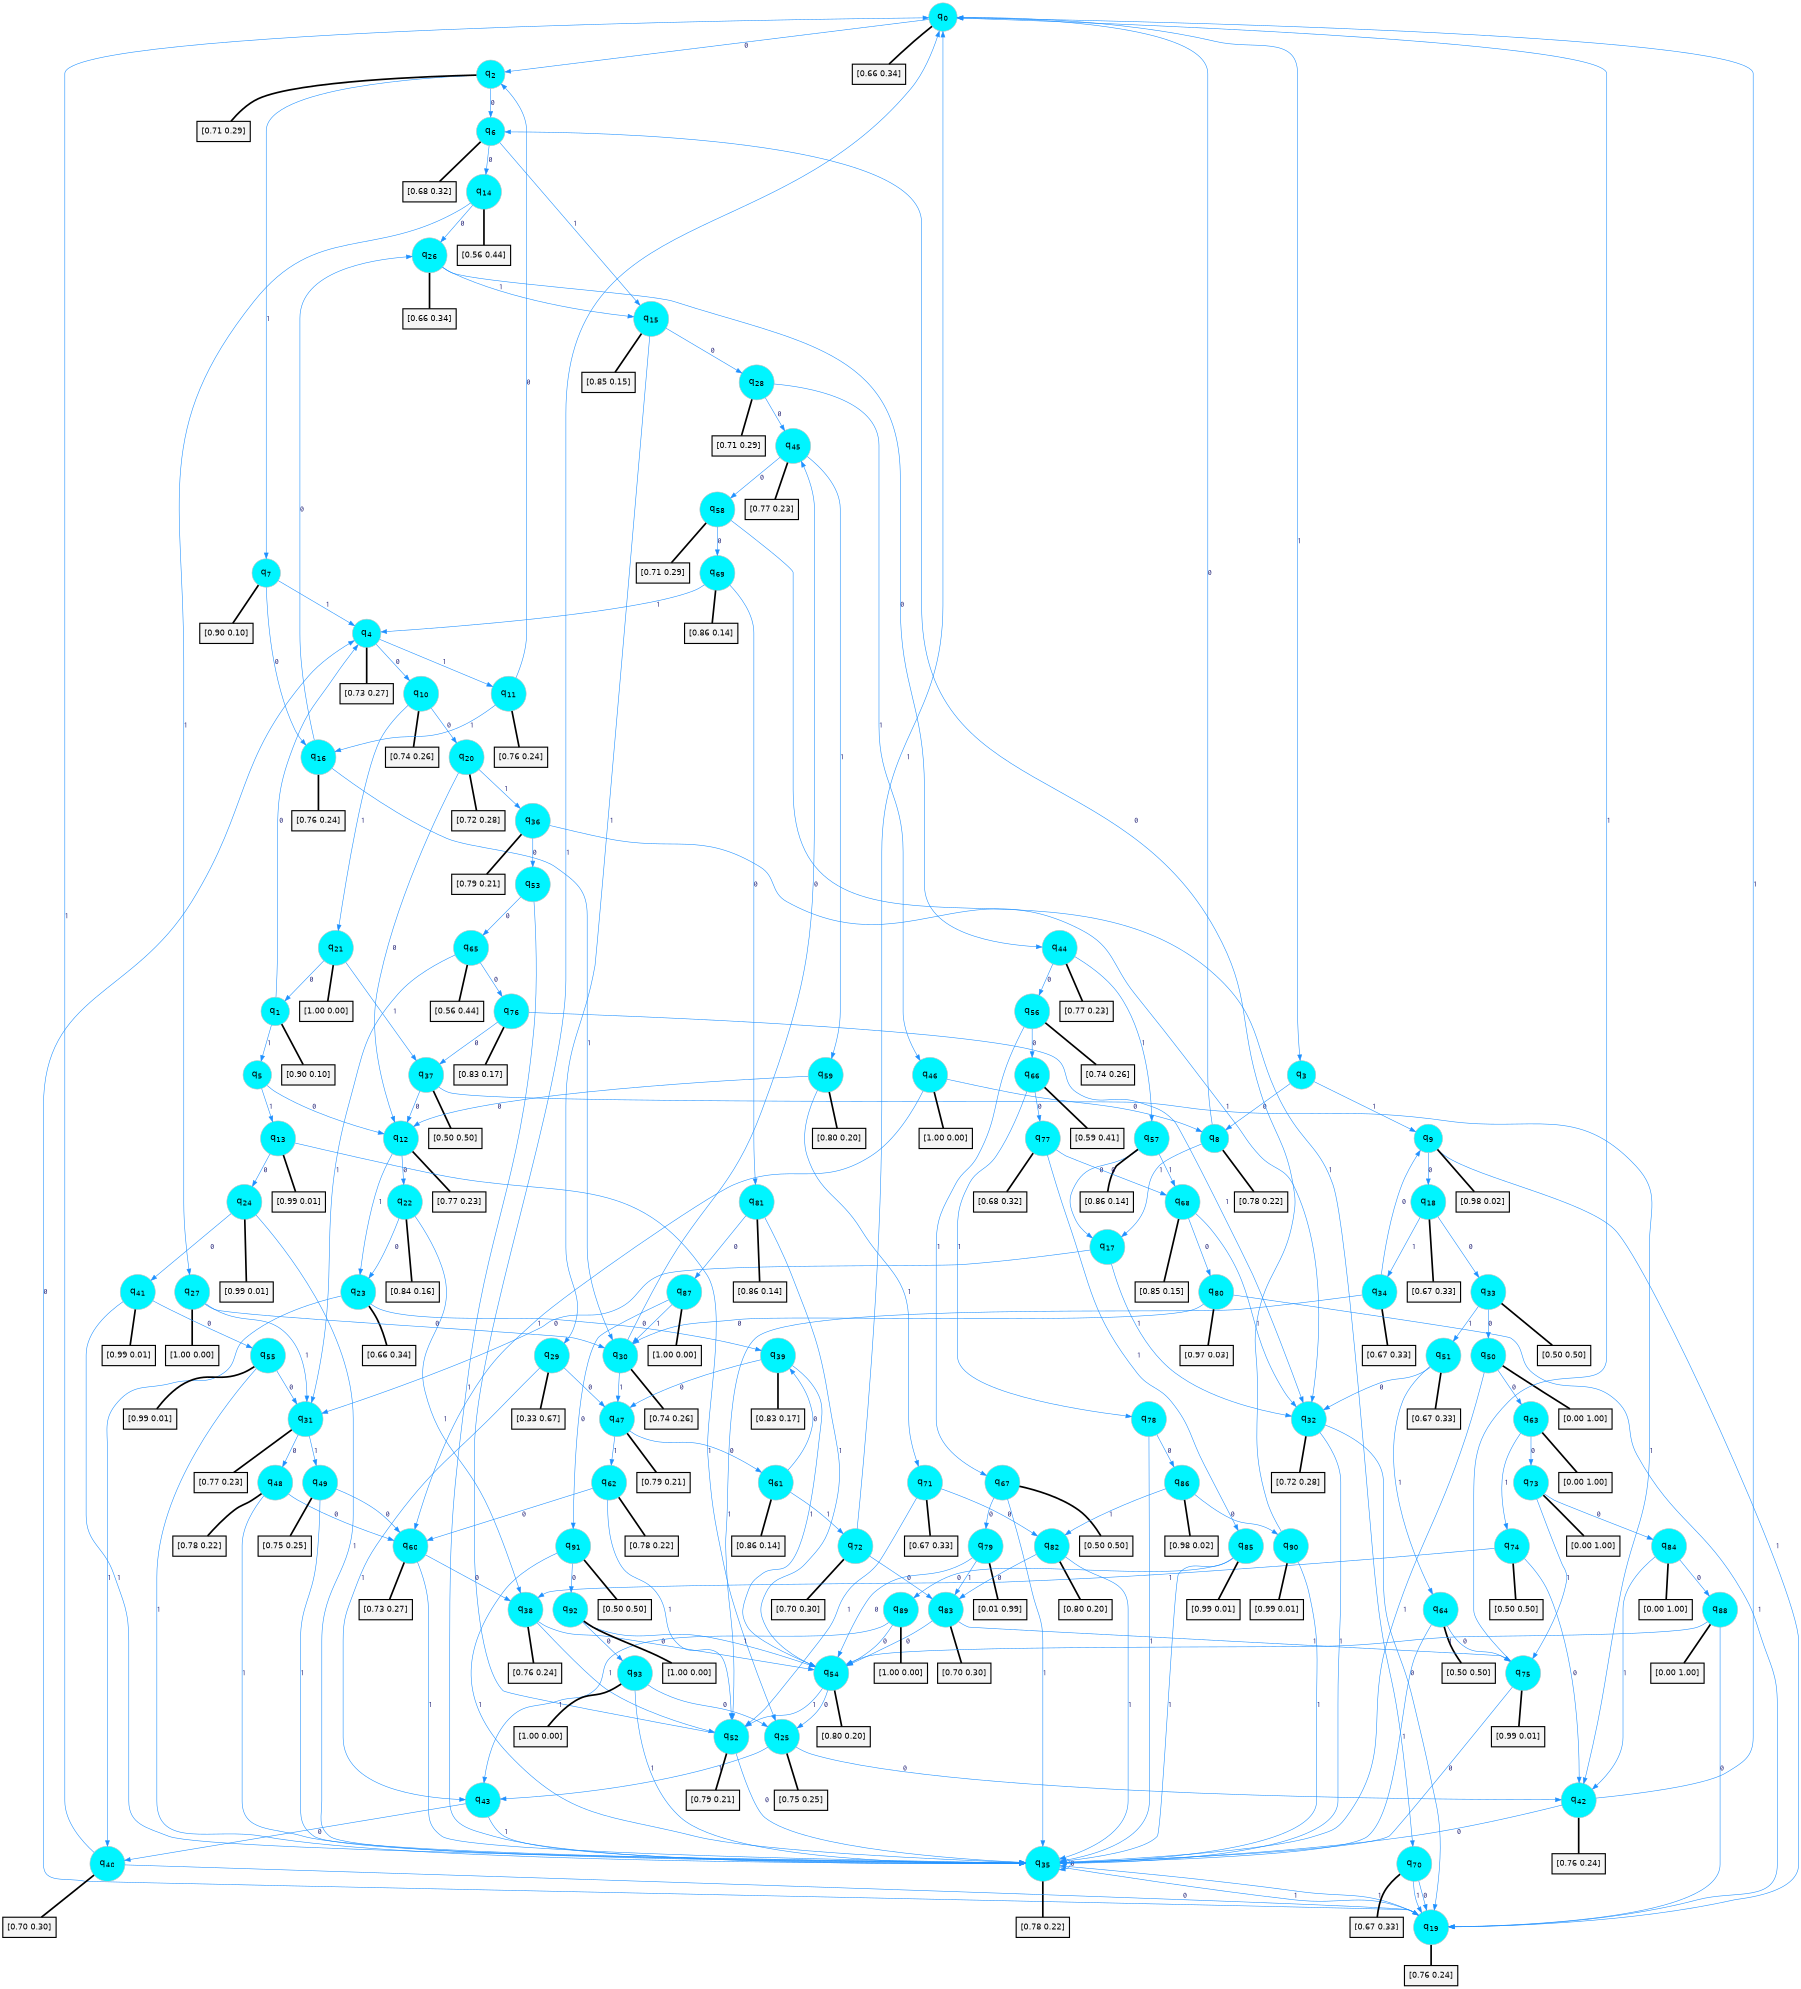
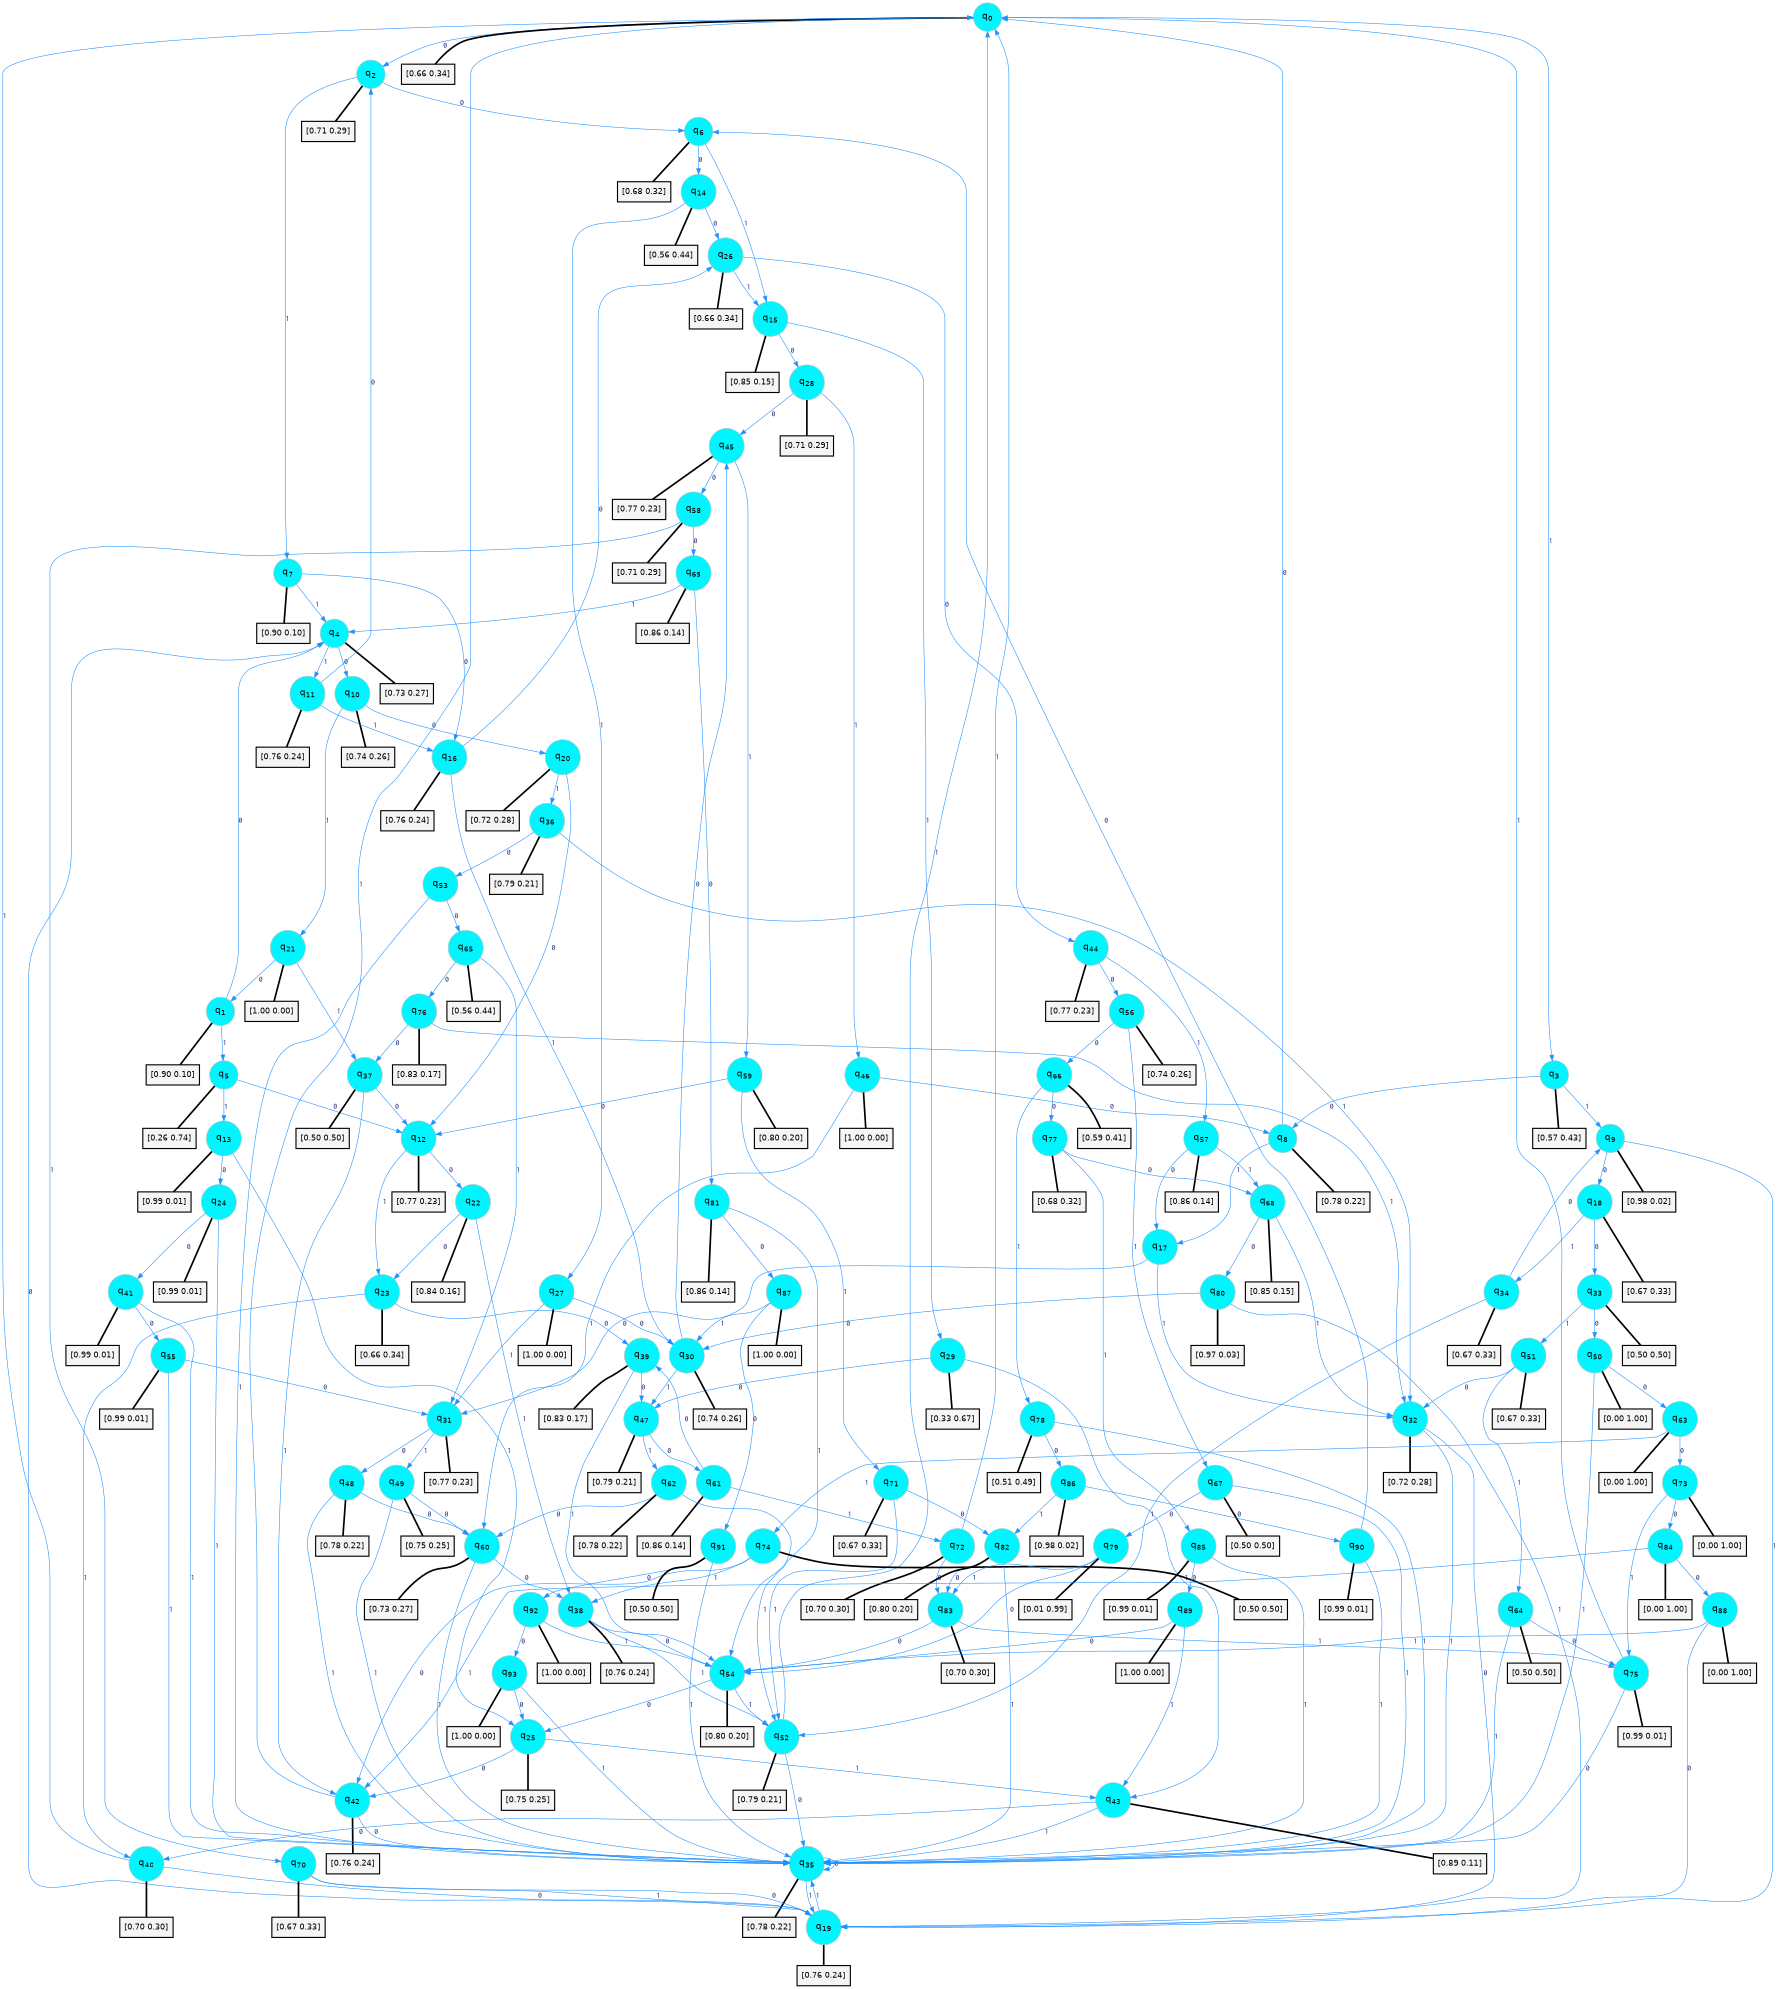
node "[0.26 0.74]": added
node "[0.57 0.43]": added
node "[0.51 0.49]": added
node "[0.89 0.11]": added
